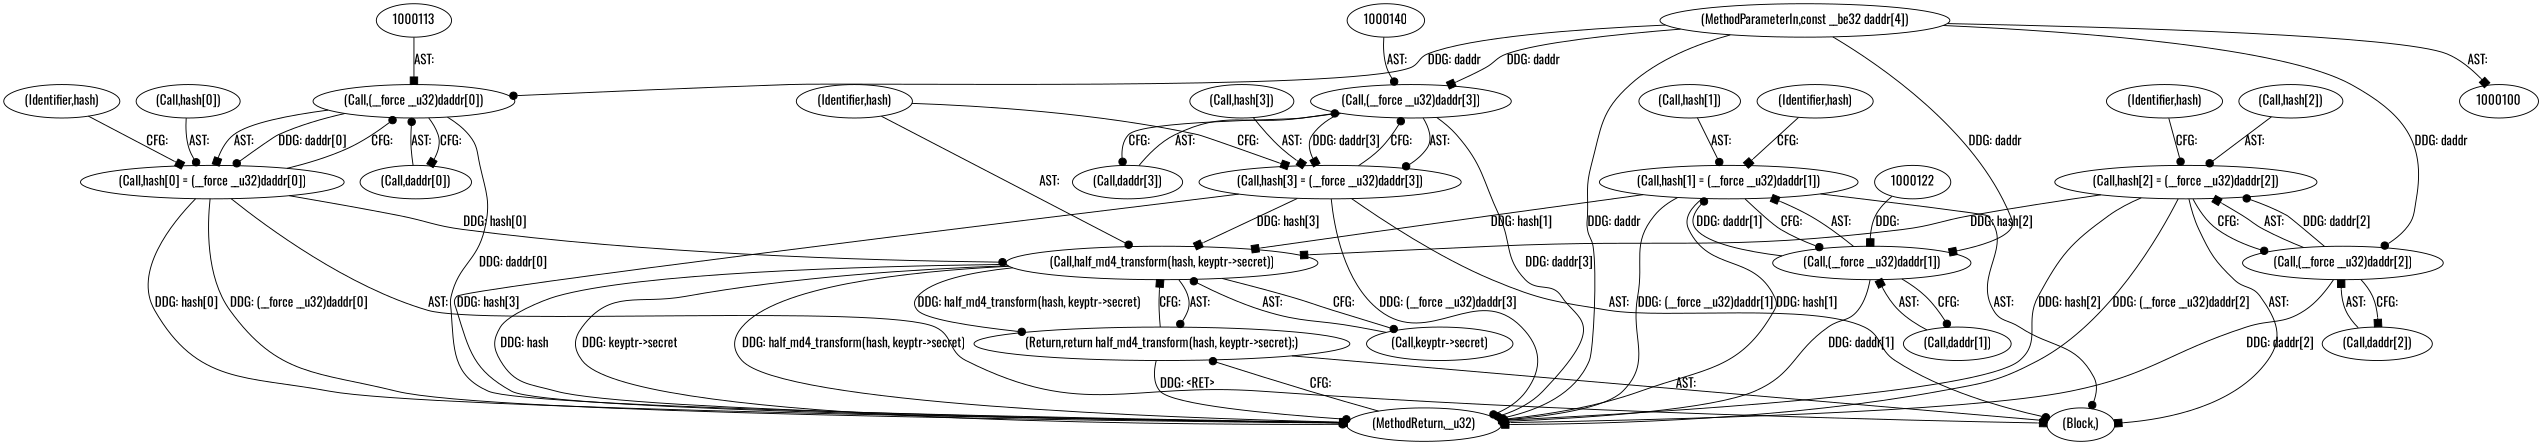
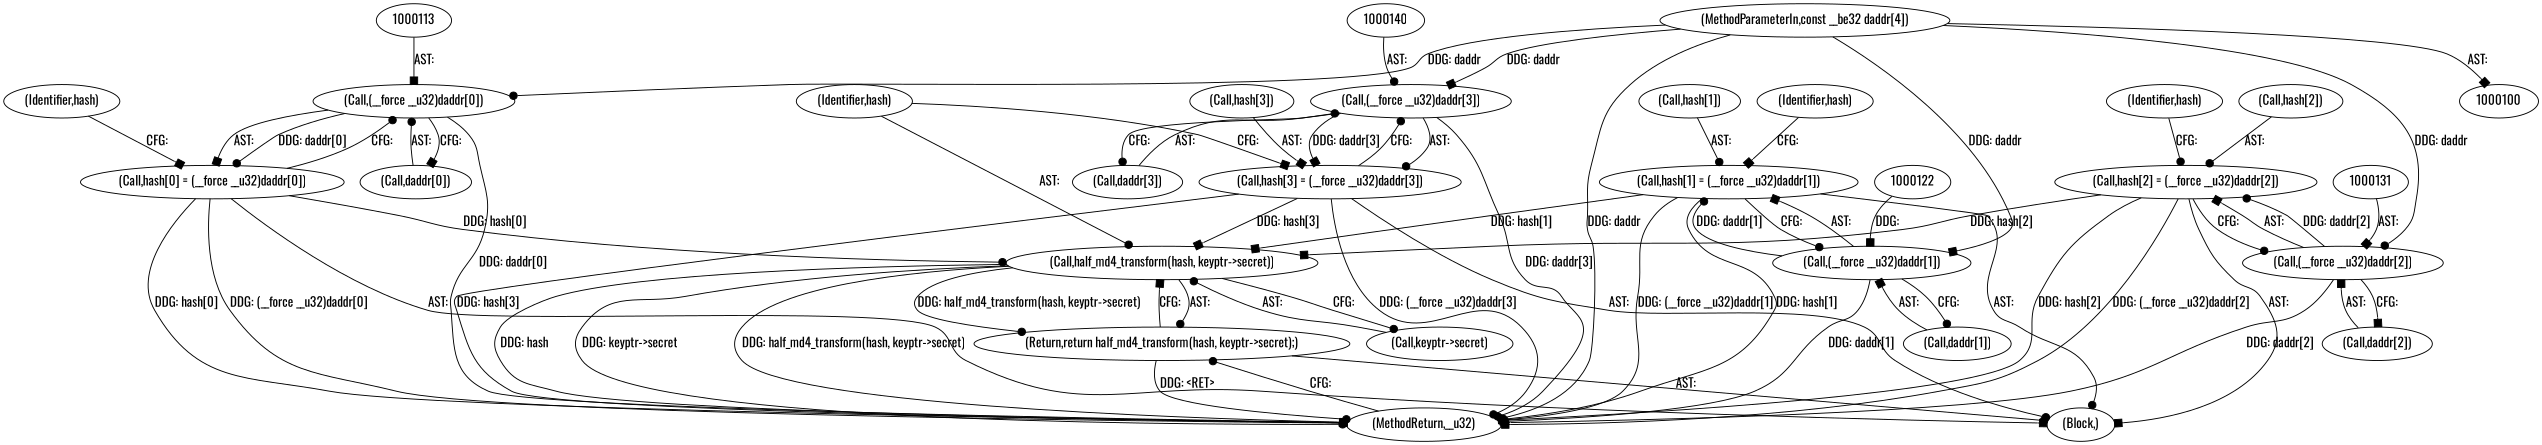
node "(Call,hash[0])": removed
node "1000131": added
